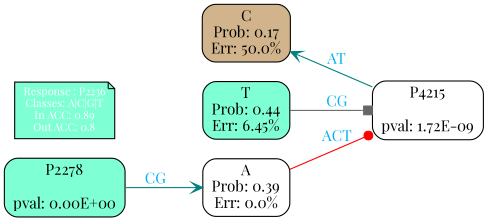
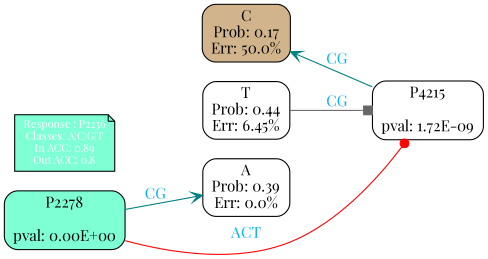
edge "P4215 pval: 1.72E-09" -> "C Prob: 0.17 Err: 50.0%": label "AT" -> "CG"
node "T Prob: 0.44 Err: 6.45%": fillcolor aquamarine -> white
edge "A Prob: 0.39 Err: 0.0%" -> "P4215 pval: 1.72E-09": now "P2278 pval: 0.00E+00" -> "P4215 pval: 1.72E-09"
